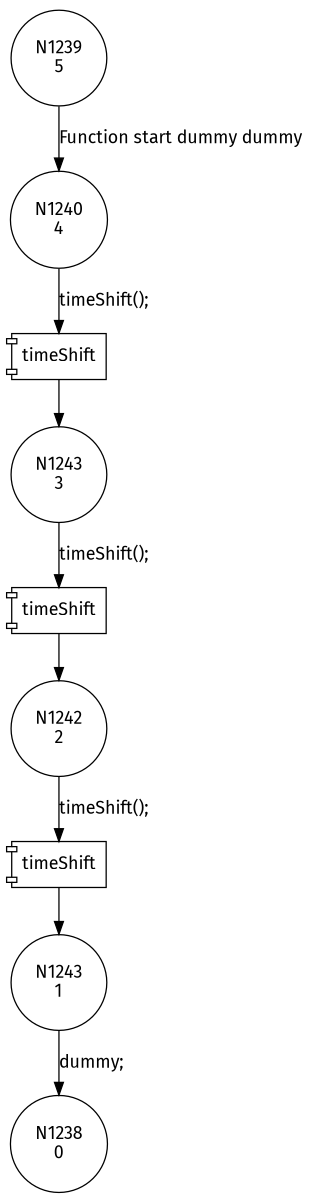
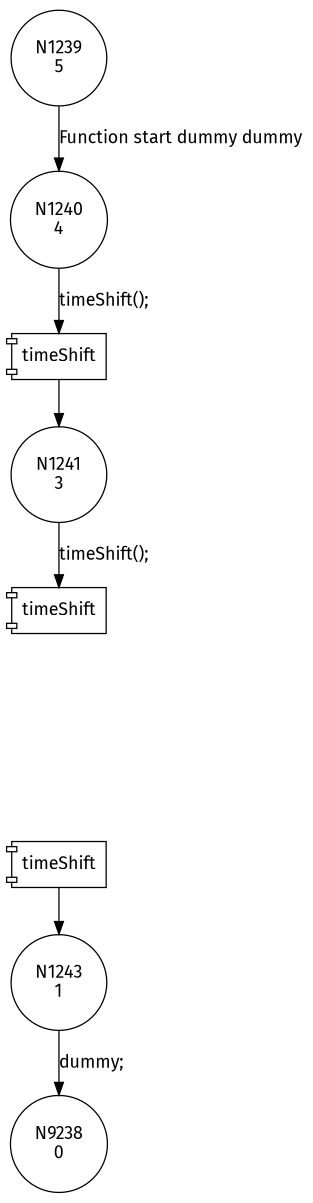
node "N1243 3": label "N1243 3" -> "N1241 3"
node "N1242 2": removed
node "N1238 0": label "N1238 0" -> "N9238 0"
